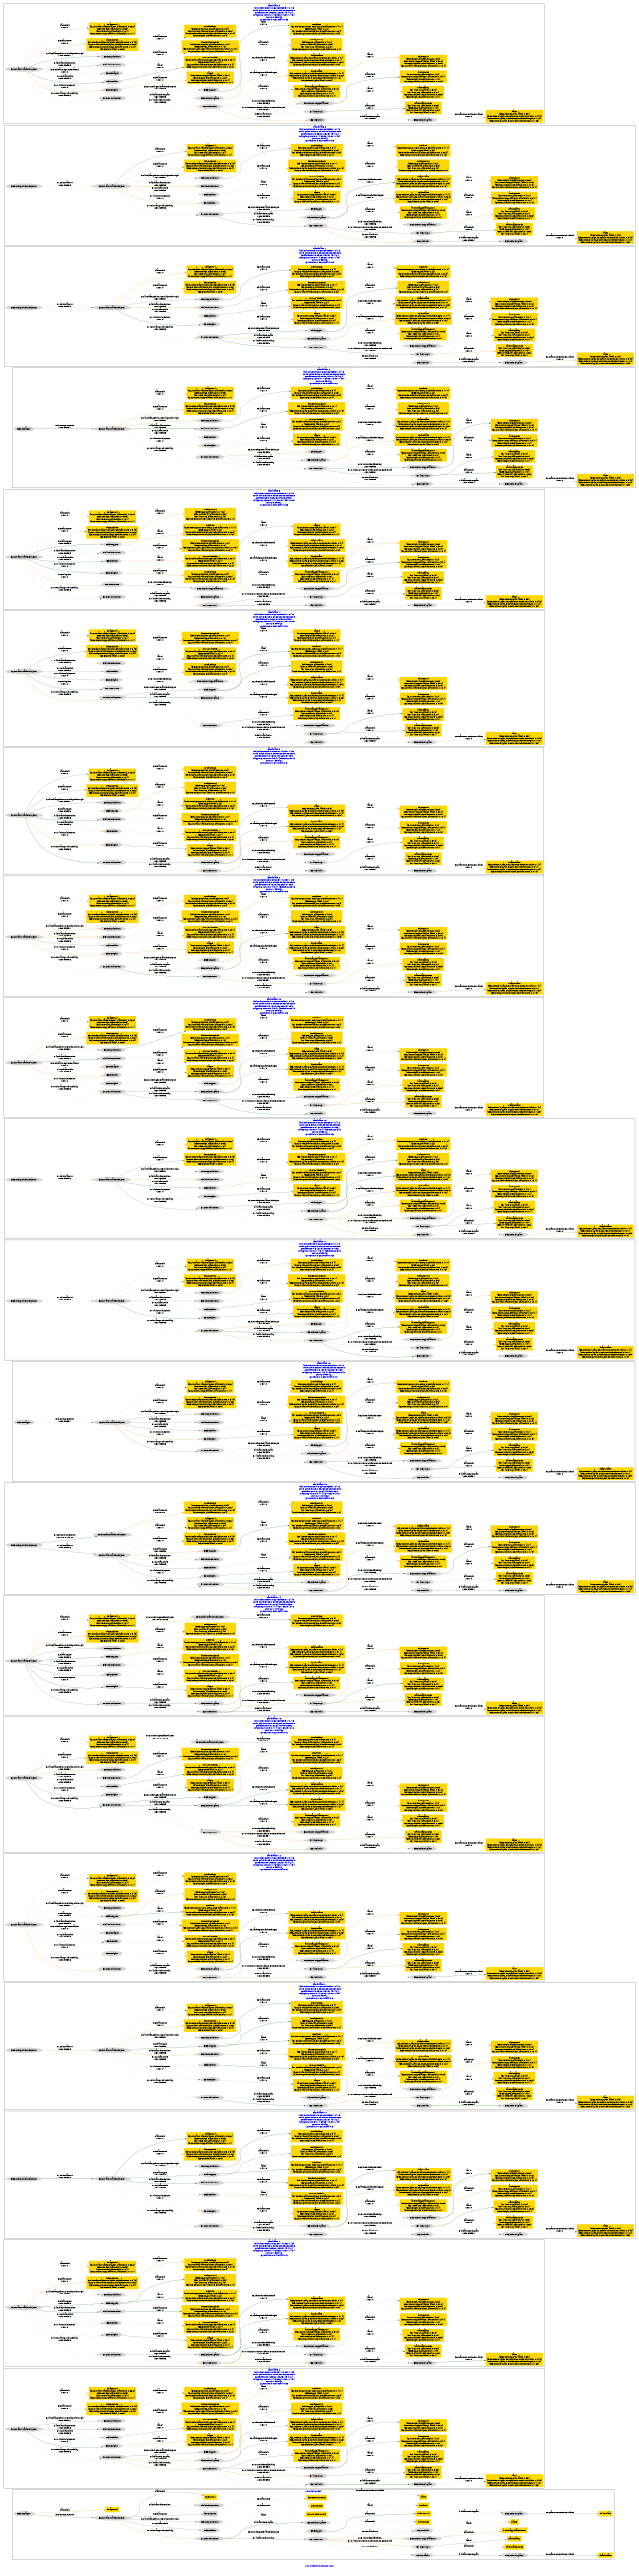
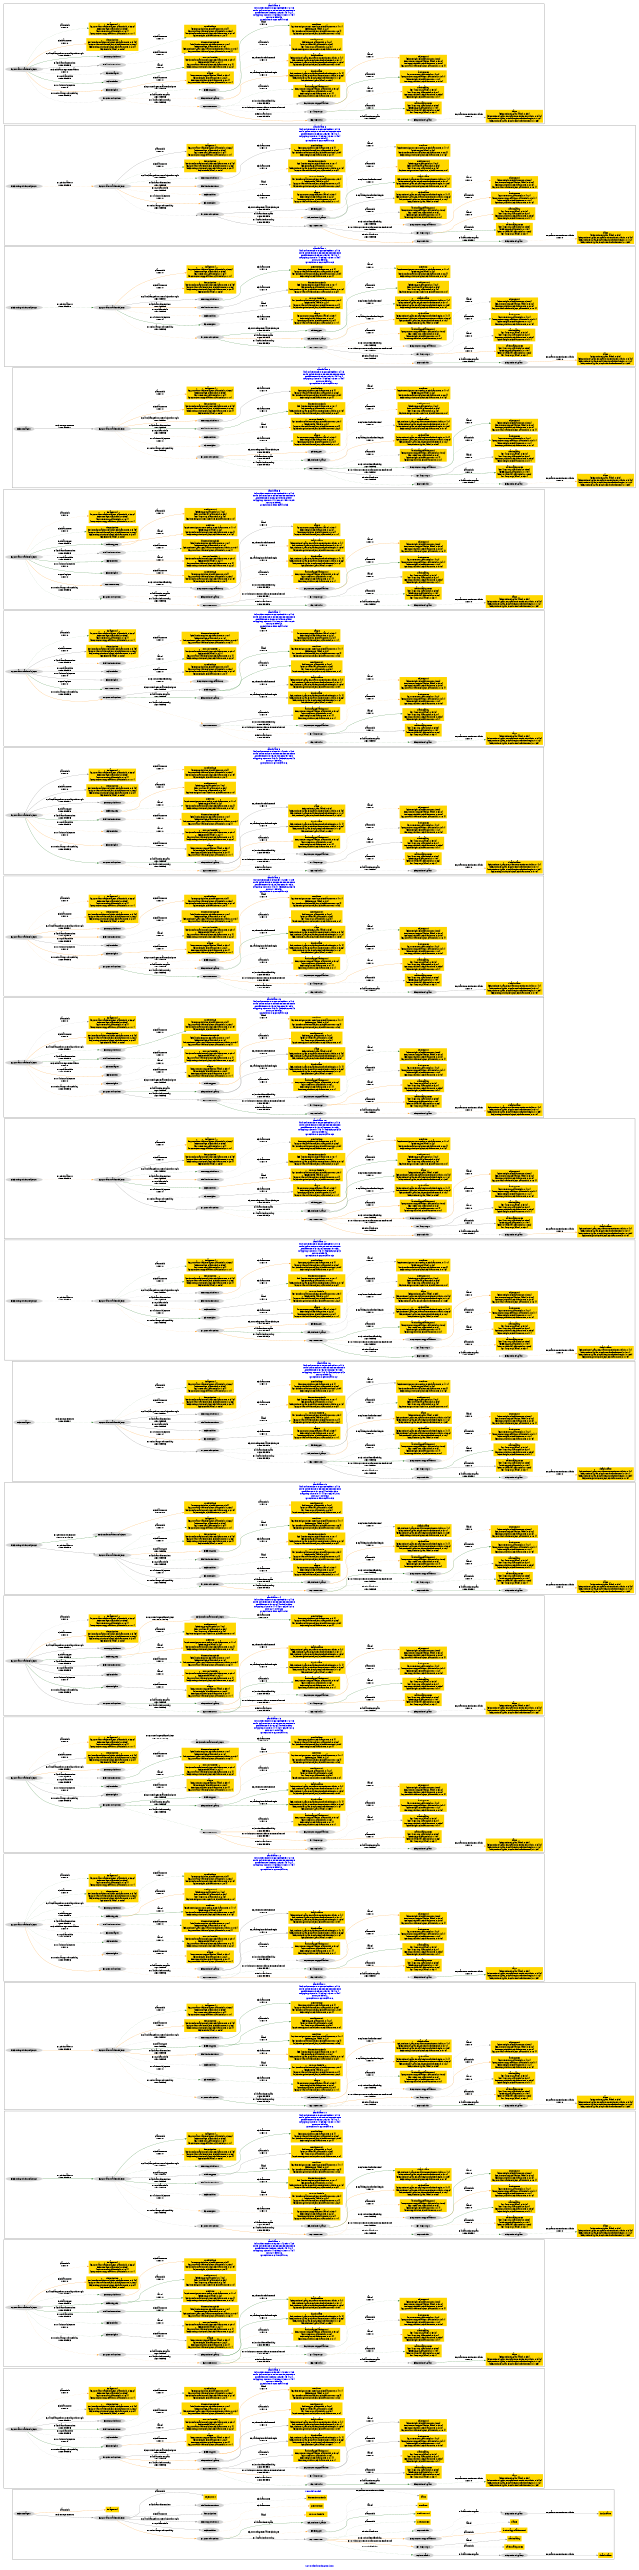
node "Artwork_Artwork": label "Artwork_Artwork" -> "Artwork_Title"
node "birth_date": label "birth_date" -> "inch_date"
node "artist_URI": label "artist_URI" -> "within_URI"
